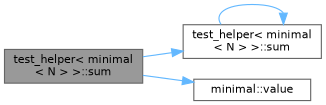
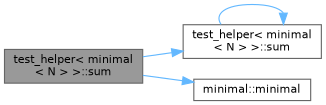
node "minimal::value": label "minimal::value" -> "minimal::minimal"
